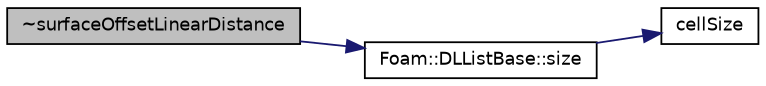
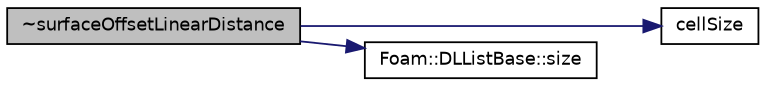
edge "Foam::DLListBase::size" -> "cellSize": now "~surfaceOffsetLinearDistance" -> "cellSize"
